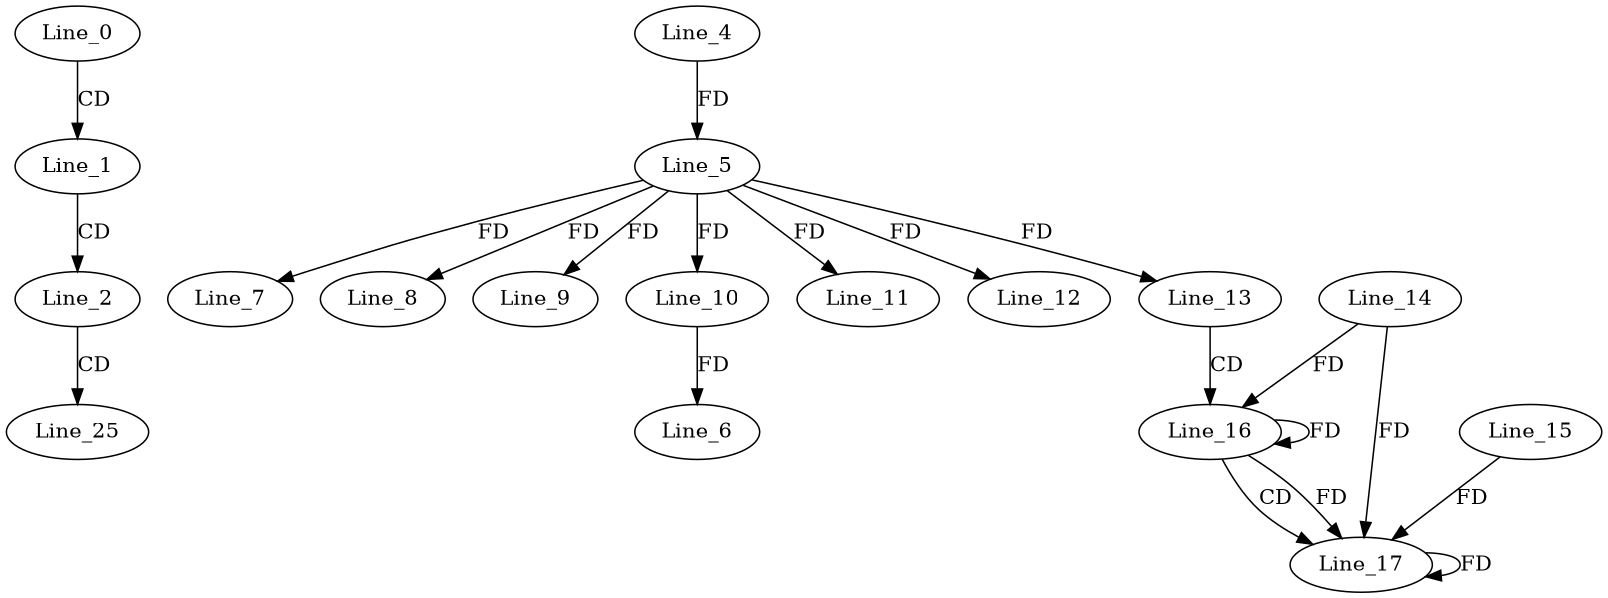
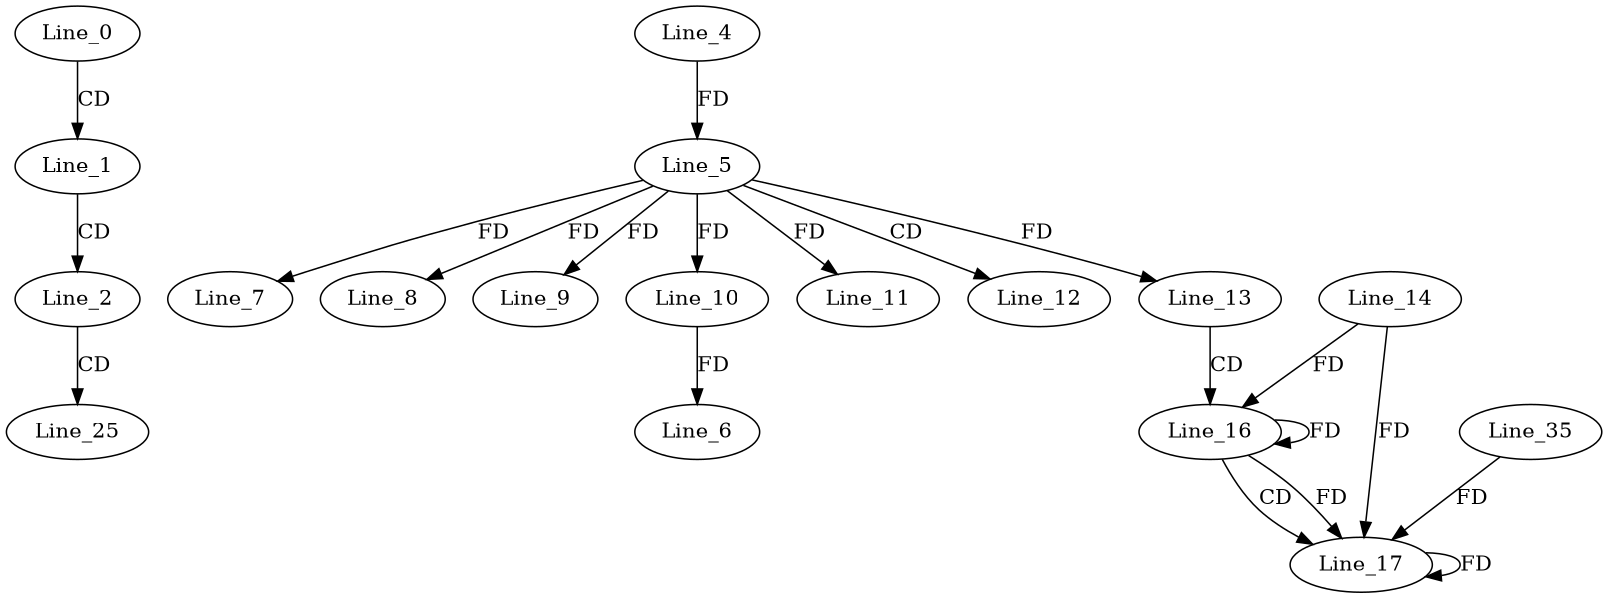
edge "Line_5" -> "Line_12": label "FD" -> "CD"
node "Line_15": label "Line_15" -> "Line_35"
